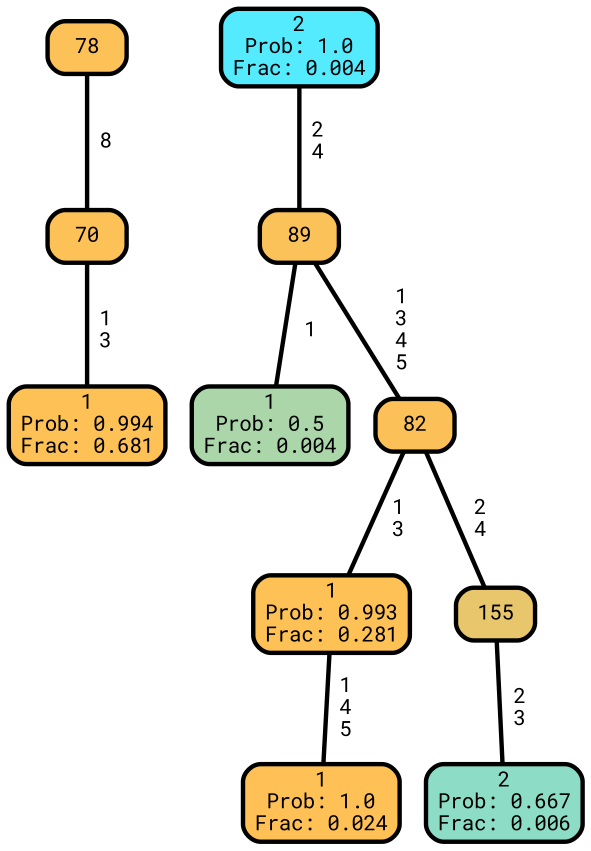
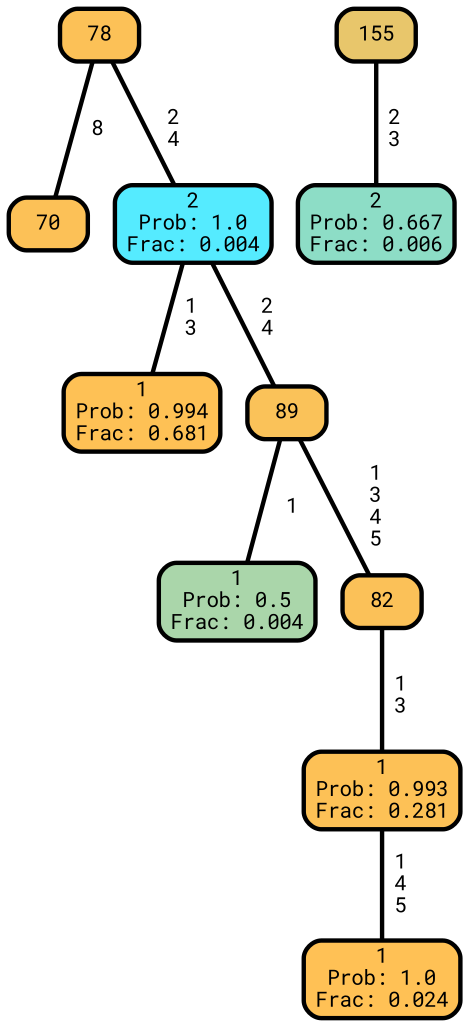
edge "78" -- "2 Prob: 1.0 Frac: 0.004": added, label "2 4"
edge "70" -- "1 Prob: 0.994 Frac: 0.681": now "2 Prob: 1.0 Frac: 0.004" -- "1 Prob: 0.994 Frac: 0.681"
edge "82" -- "155": removed, label "2 4"
